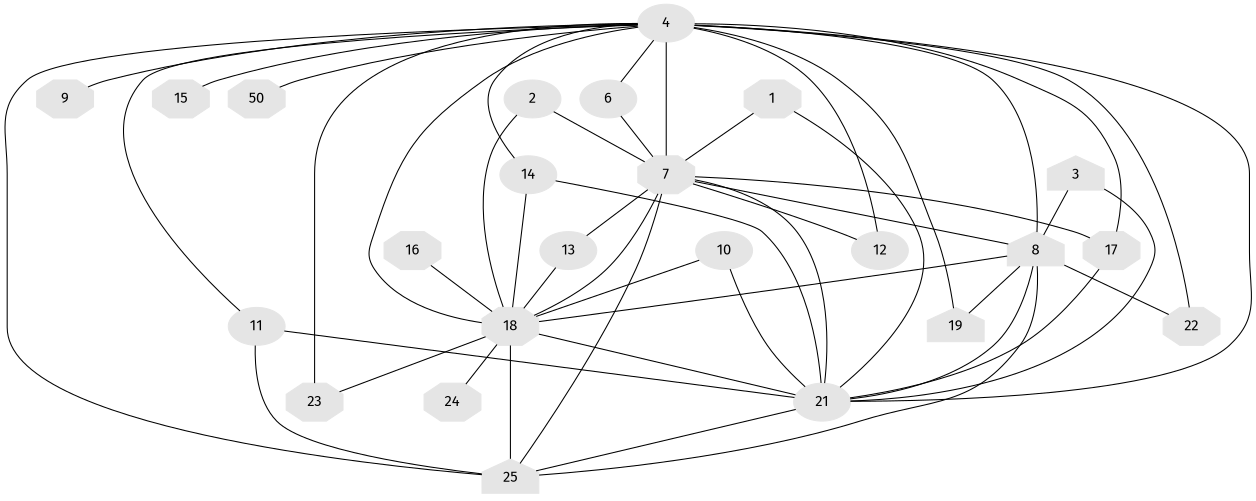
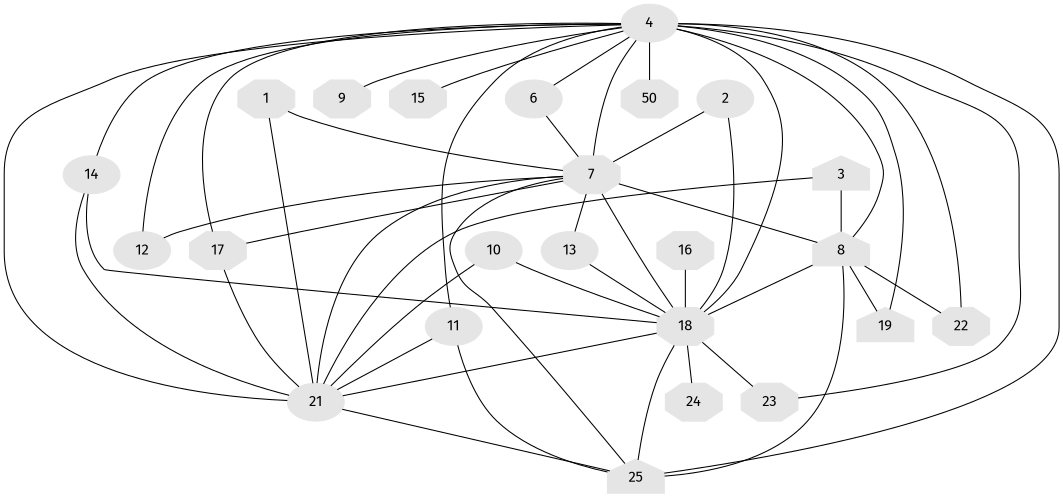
edge "8" -- "21": removed
